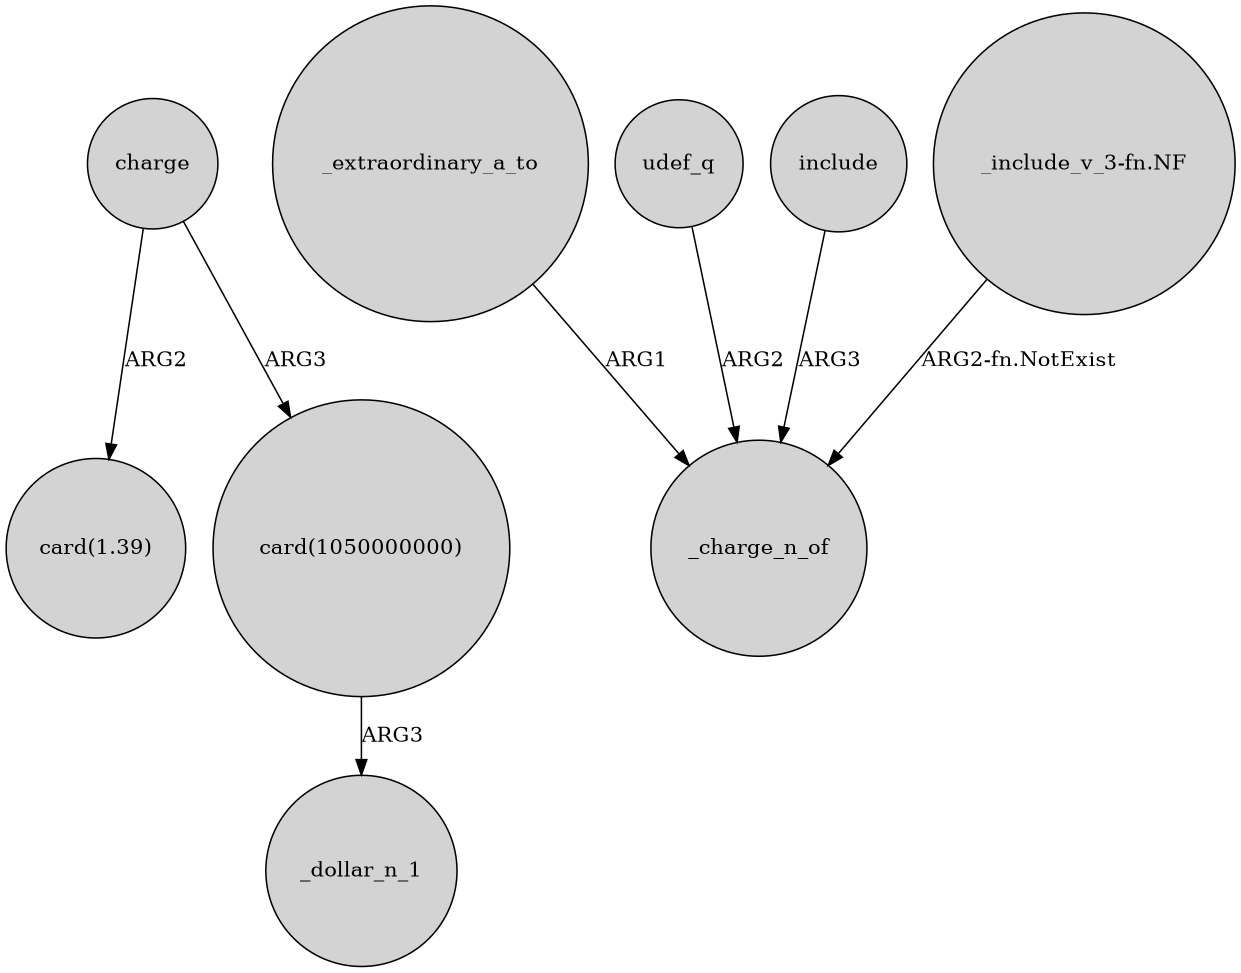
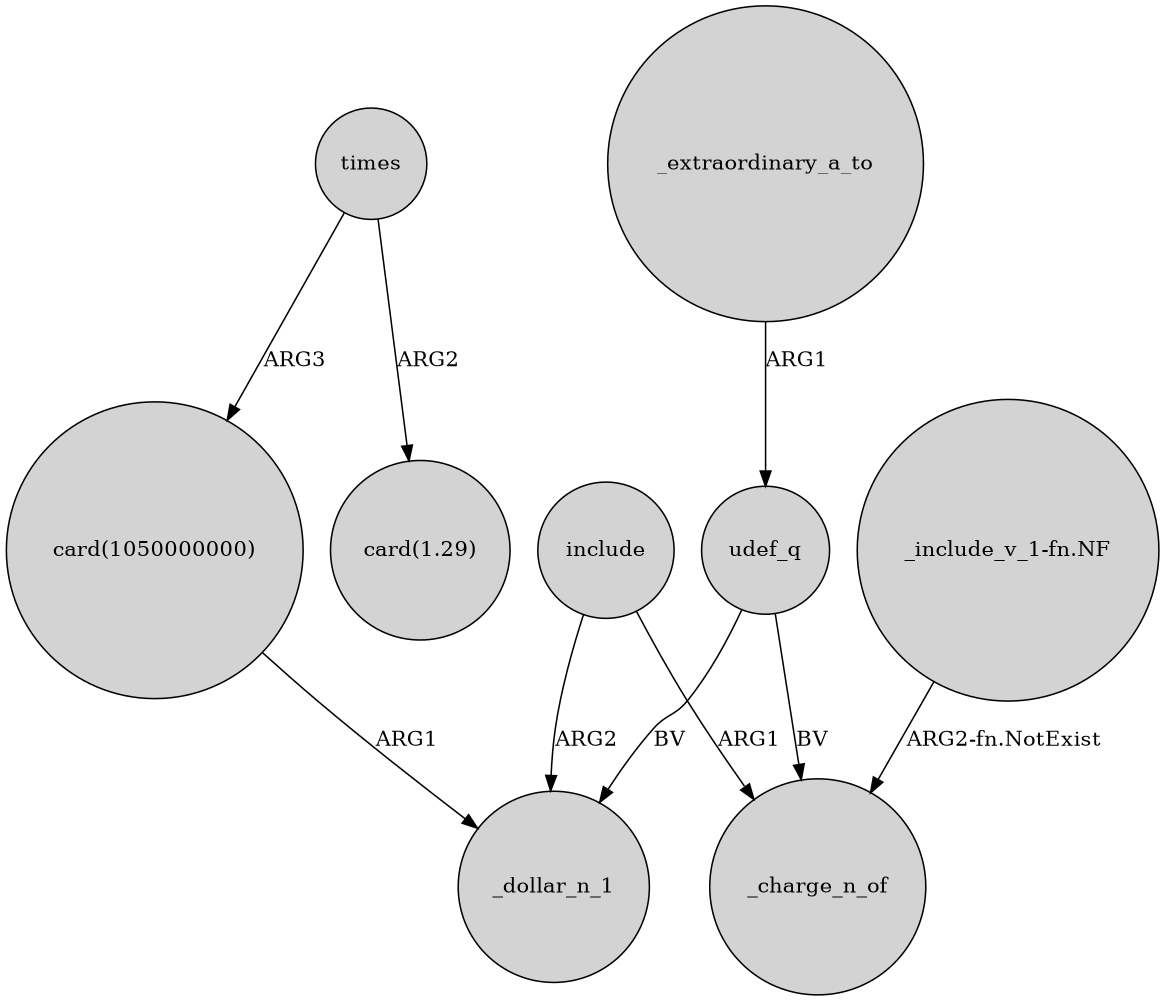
node "charge": label "charge" -> "times"
node "_include_v_3-fn.NF": label "_include_v_3-fn.NF" -> "_include_v_1-fn.NF"
edge "udef_q" -> "_charge_n_of": label "ARG2" -> "BV"
edge "include" -> "_charge_n_of": label "ARG3" -> "ARG1"
edge "_extraordinary_a_to" -> "_charge_n_of": now "_extraordinary_a_to" -> "udef_q"
node "card(1.39)": label "card(1.39)" -> "card(1.29)"
edge "include" -> "_dollar_n_1": added, label "ARG2"
edge "udef_q" -> "_dollar_n_1": added, label "BV"
edge "card(1050000000)" -> "_dollar_n_1": label "ARG3" -> "ARG1"
